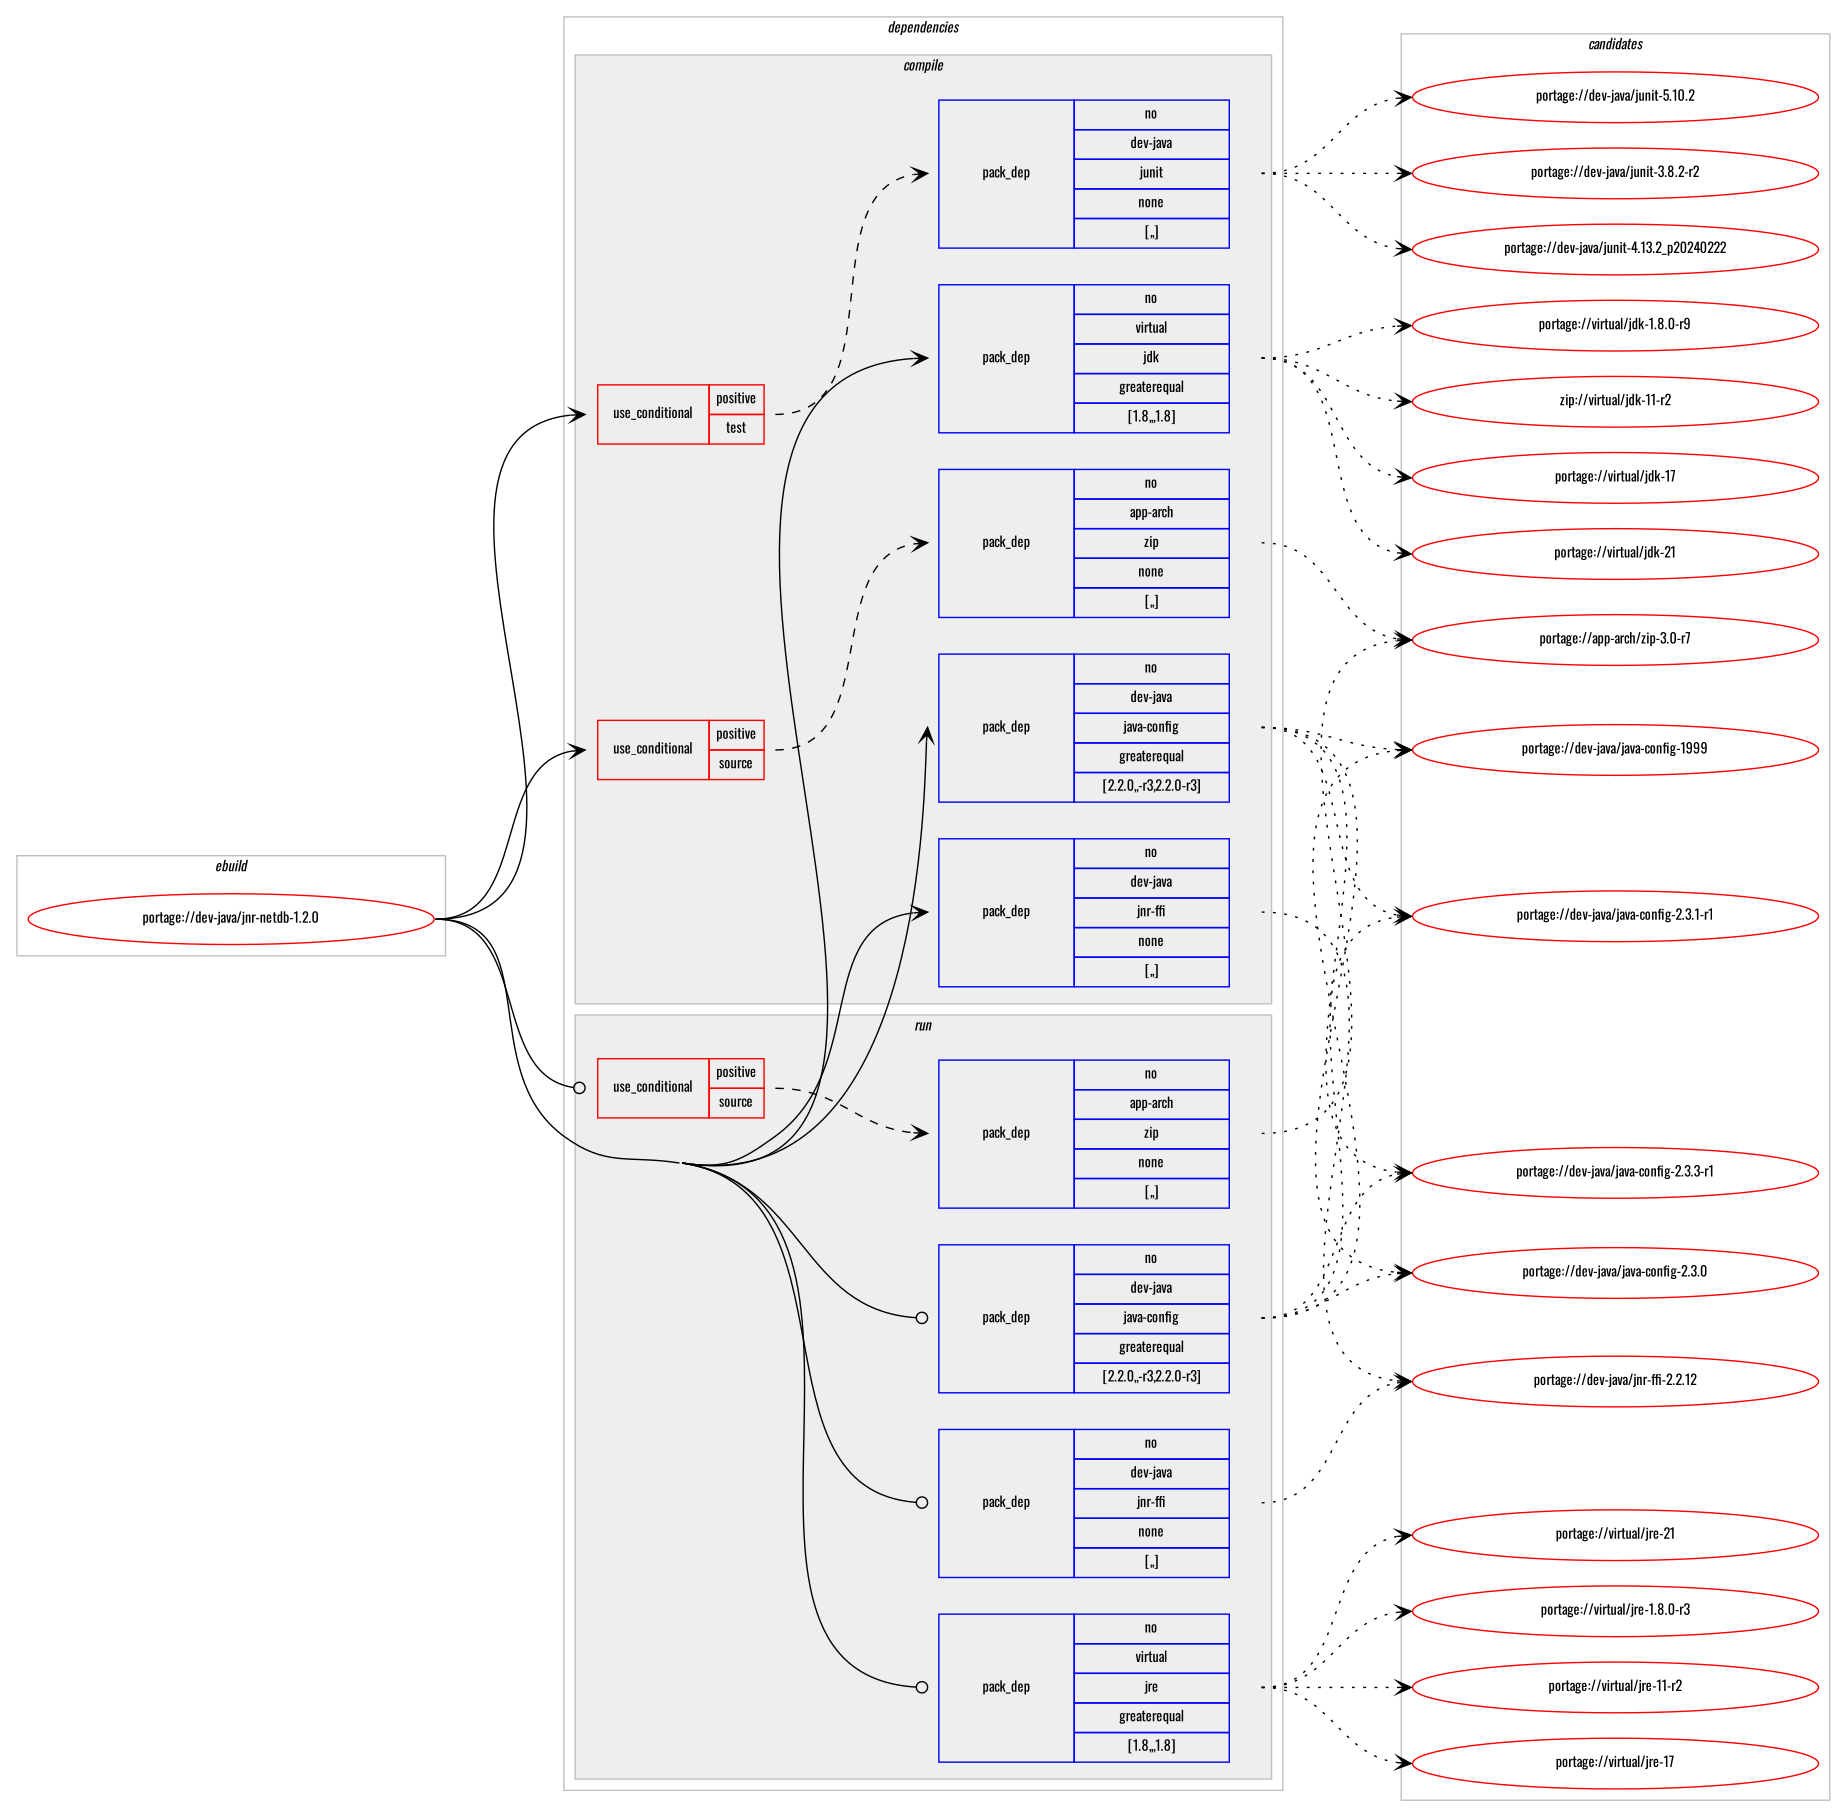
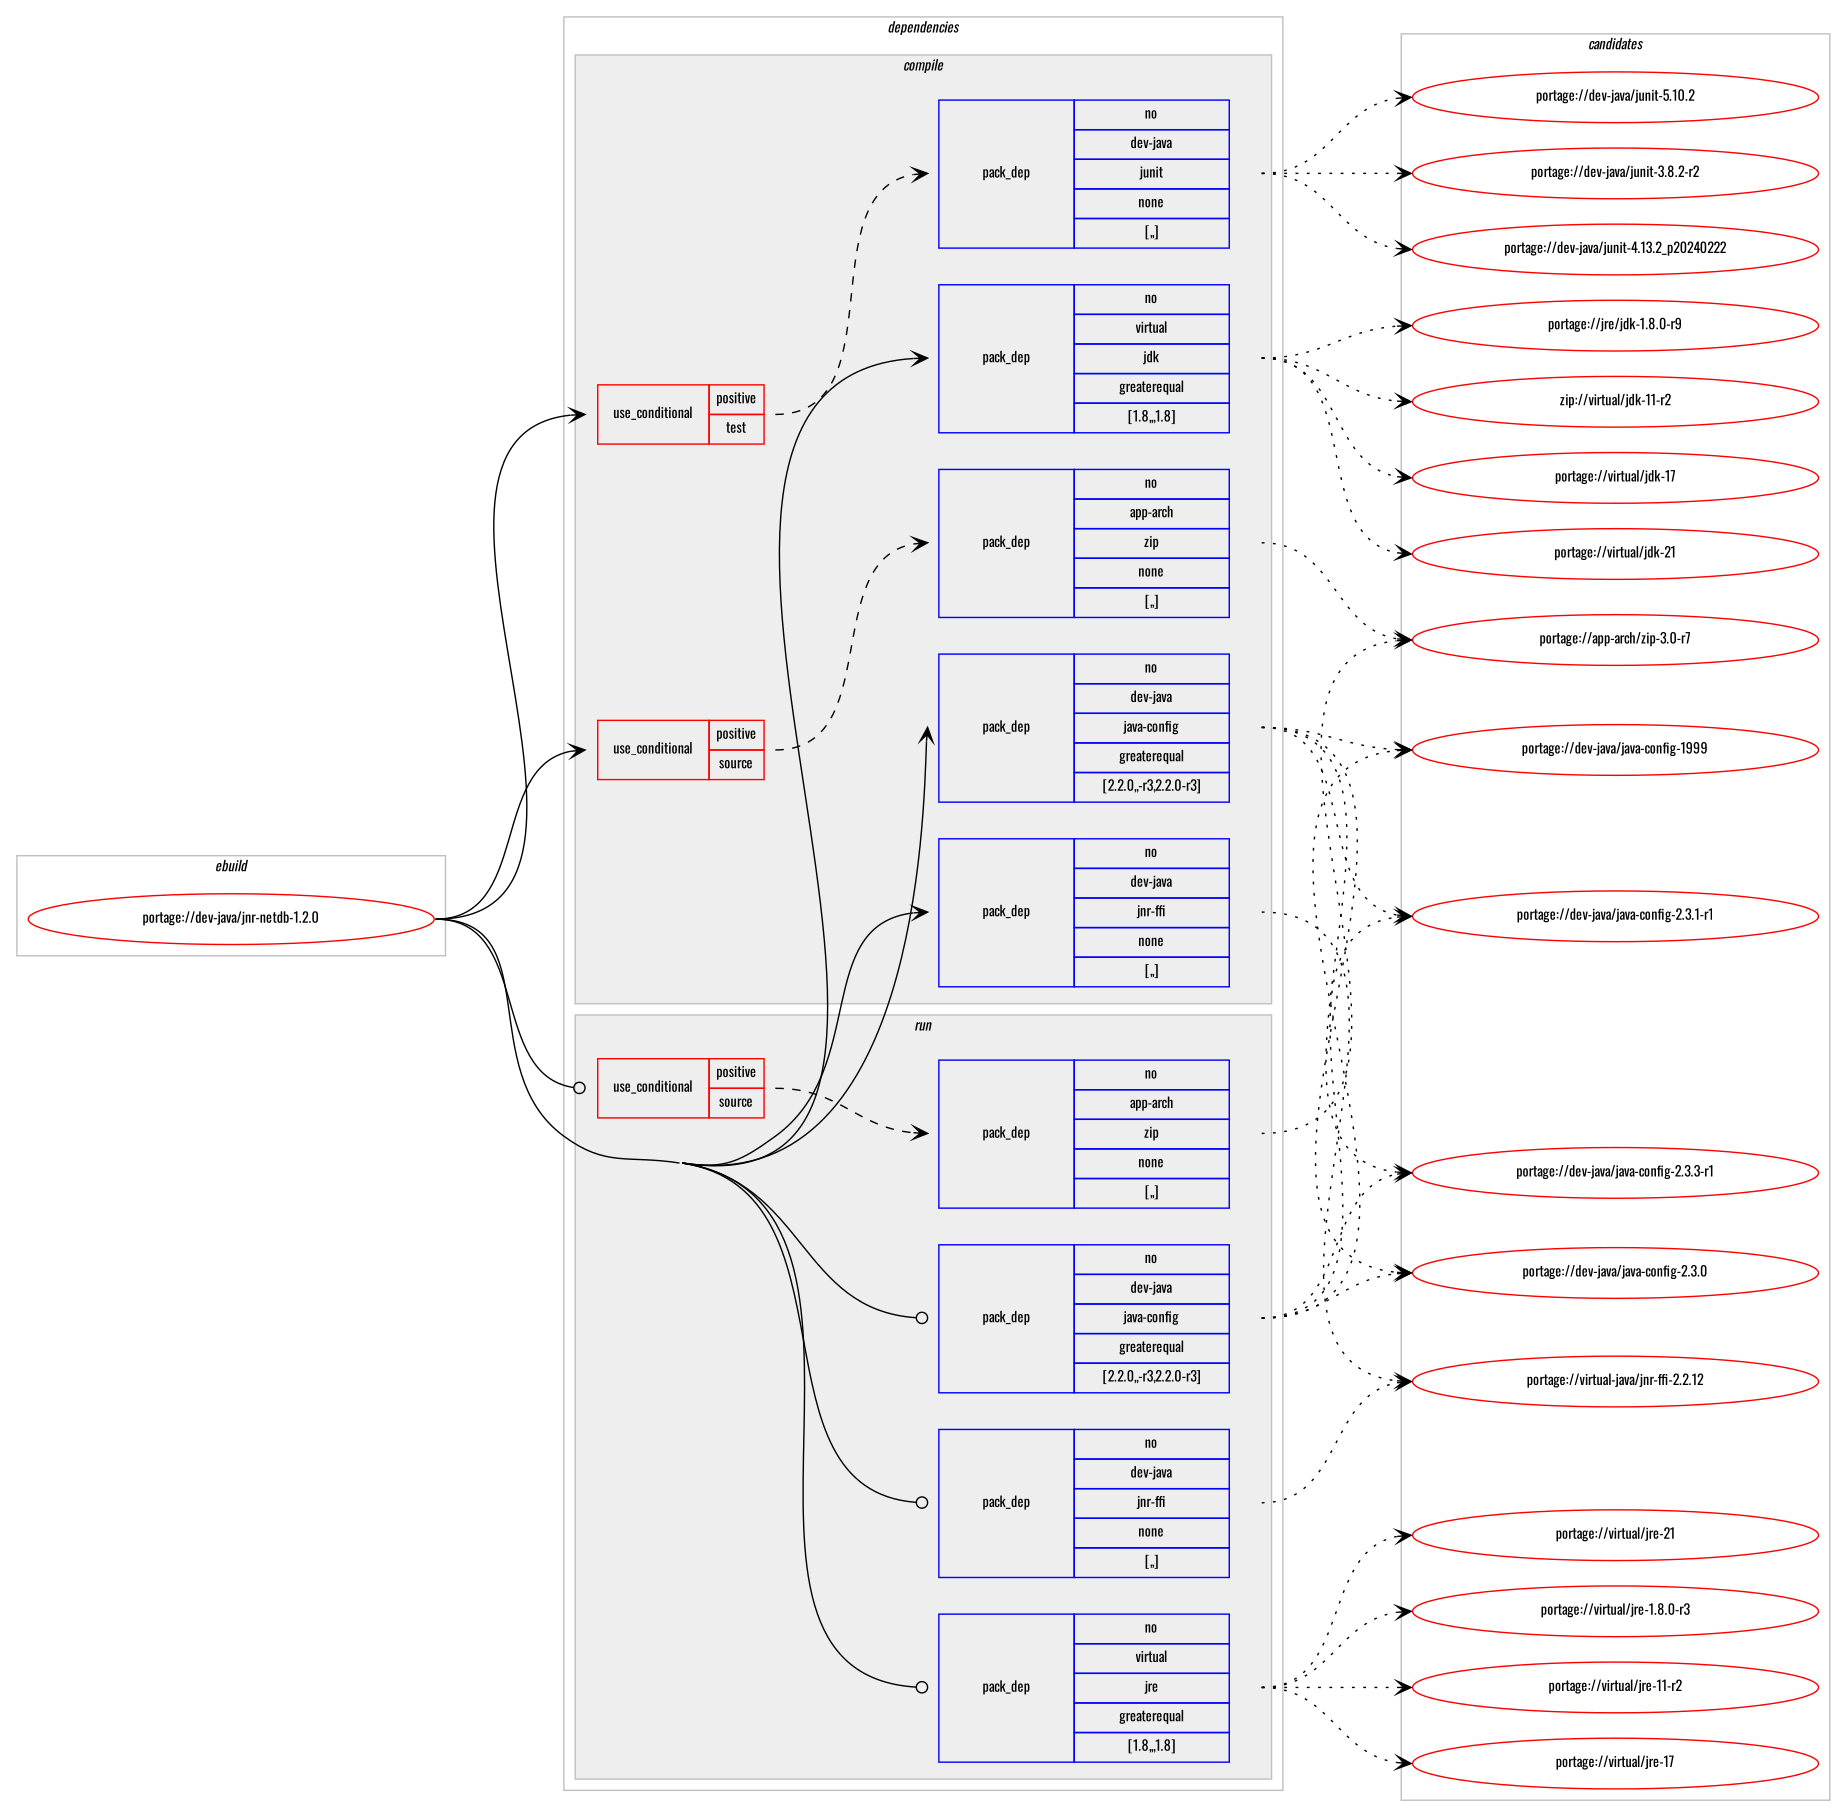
node "portage://virtual/jdk-1.8.0-r9": label "portage://virtual/jdk-1.8.0-r9" -> "portage://jre/jdk-1.8.0-r9"
node "portage://dev-java/jnr-ffi-2.2.12": label "portage://dev-java/jnr-ffi-2.2.12" -> "portage://virtual-java/jnr-ffi-2.2.12"
